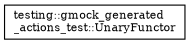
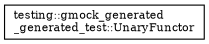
node "testing::gmock_generated _actions_test::UnaryFunctor": label "testing::gmock_generated _actions_test::UnaryFunctor" -> "testing::gmock_generated _generated_test::UnaryFunctor"
